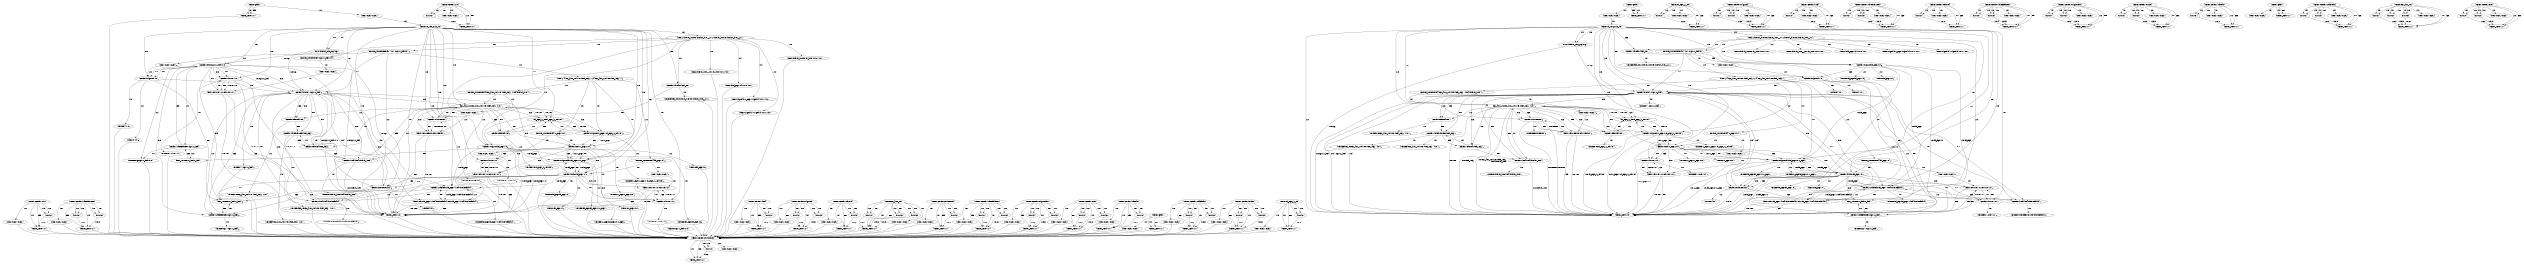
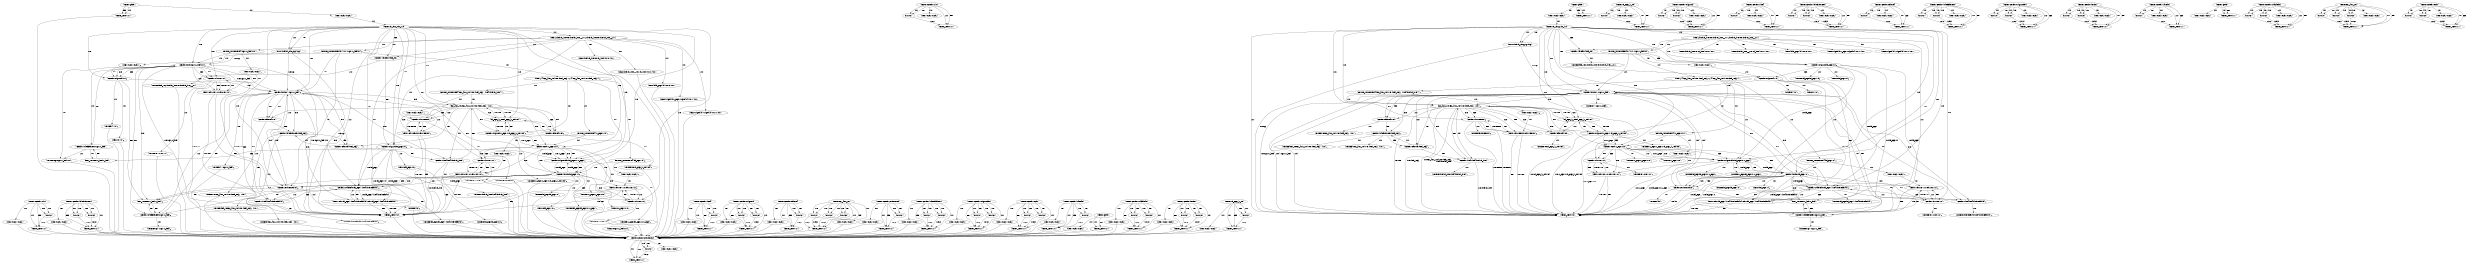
edge "(CONTROL_STRUCTURE,IF,if (args->nr_local == 0))" -> "(<operator>.equals,args->nr_local == 0)": added, label "AST:"
node "(LITERAL,0,args->nr_local == 0)": text "11" -> "17"
